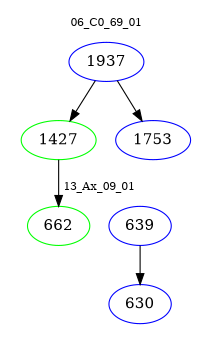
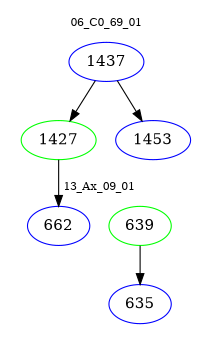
node "1937": label "1937" -> "1437"
node "1753": label "1753" -> "1453"
node "662": color green -> blue
node "639": color blue -> green
node "630": label "630" -> "635"
